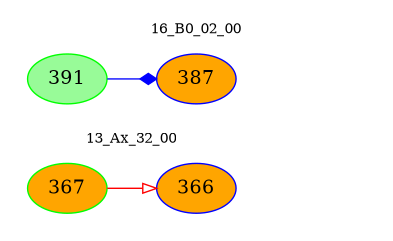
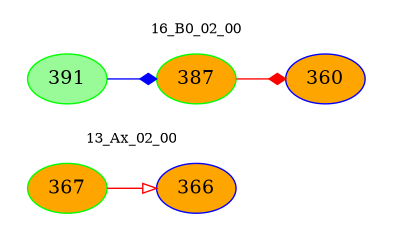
node "387": color blue -> green
node "360": added
cluster "13_Ax_32_00": label "13_Ax_32_00" -> "13_Ax_02_00"
